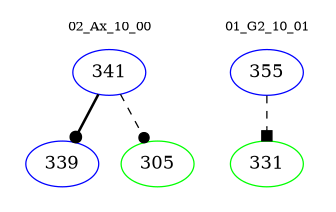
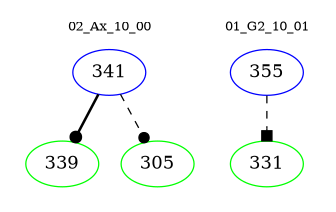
node "339": color blue -> green
